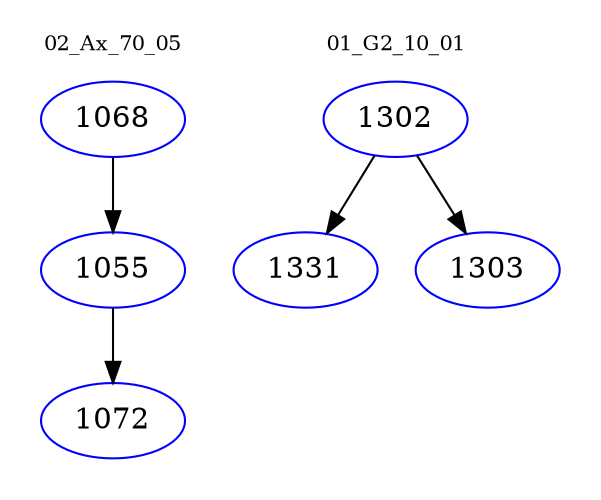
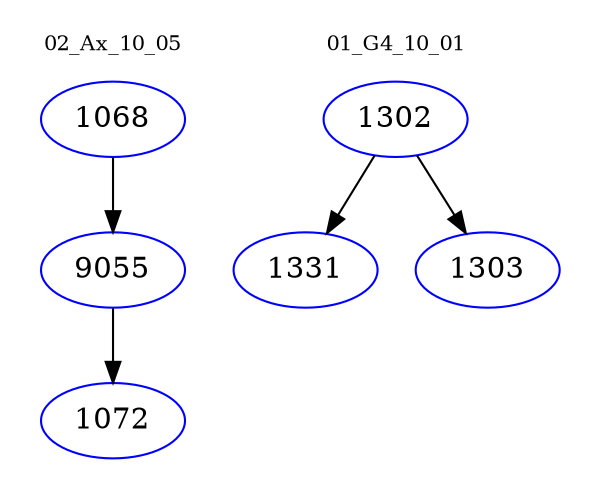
cluster "02_Ax_70_05": label "02_Ax_70_05" -> "02_Ax_10_05"
cluster "01_G2_10_01": label "01_G2_10_01" -> "01_G4_10_01"
node "1055": label "1055" -> "9055"
